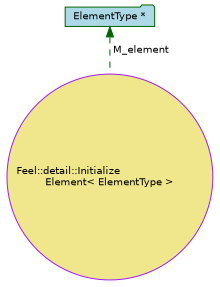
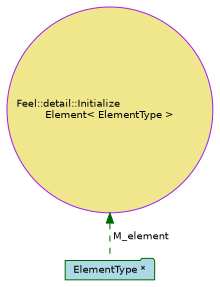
edge "Feel::detail::Initialize Element< ElementType >" -> "ElementType *": reversed
